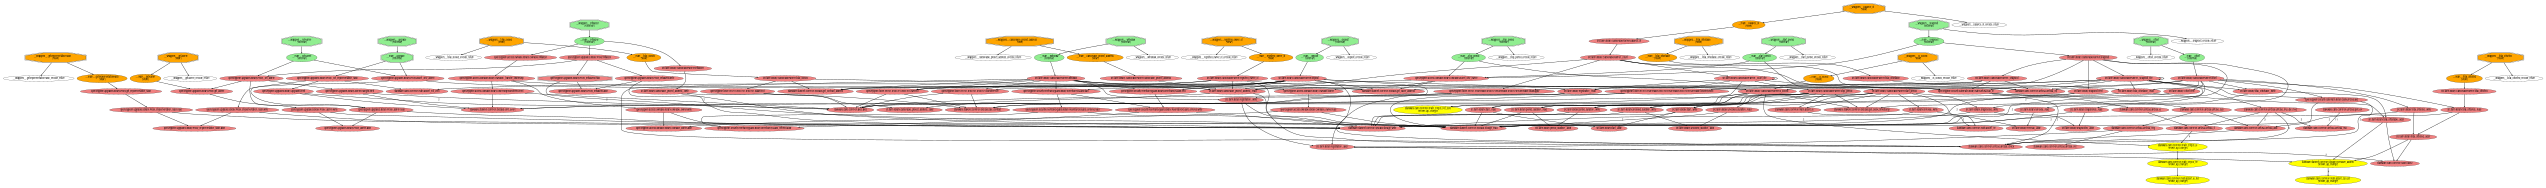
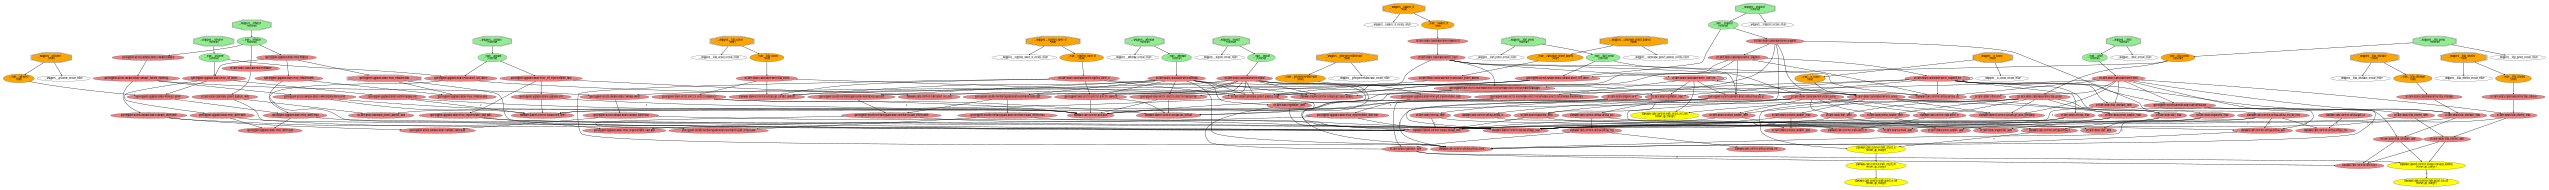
node "__main__.upgrade ['external']": shape doubleoctagon -> ellipse
node "__main__.stop_period ['external']": fillcolor lightgreen -> orange
edge "src.farm.library.CarbonableFarmer.snapshot" -> "src.farm.library.CarbonableFarmer._snapshot_iter": now "src.farm.library.CarbonableFarmer._snapshot" -> "src.farm.library.CarbonableFarmer._snapshot_iter"
